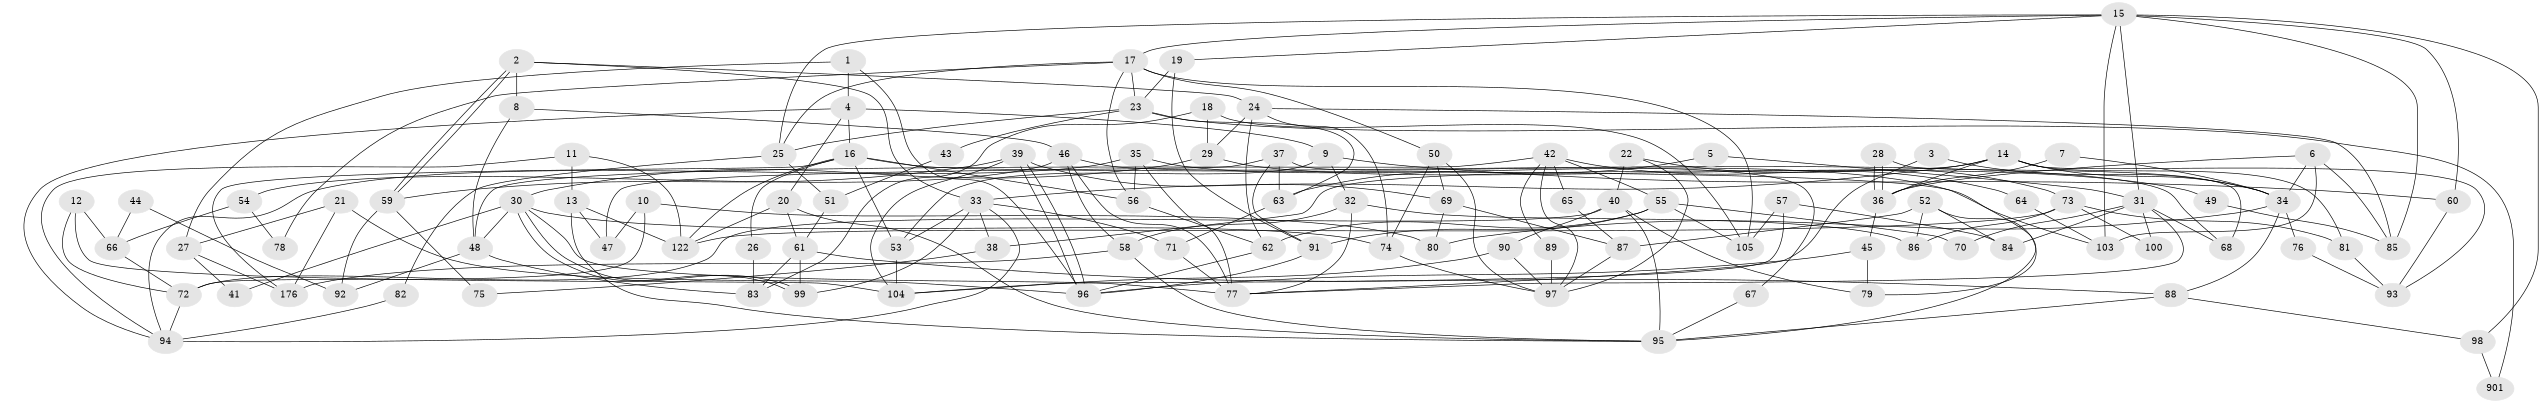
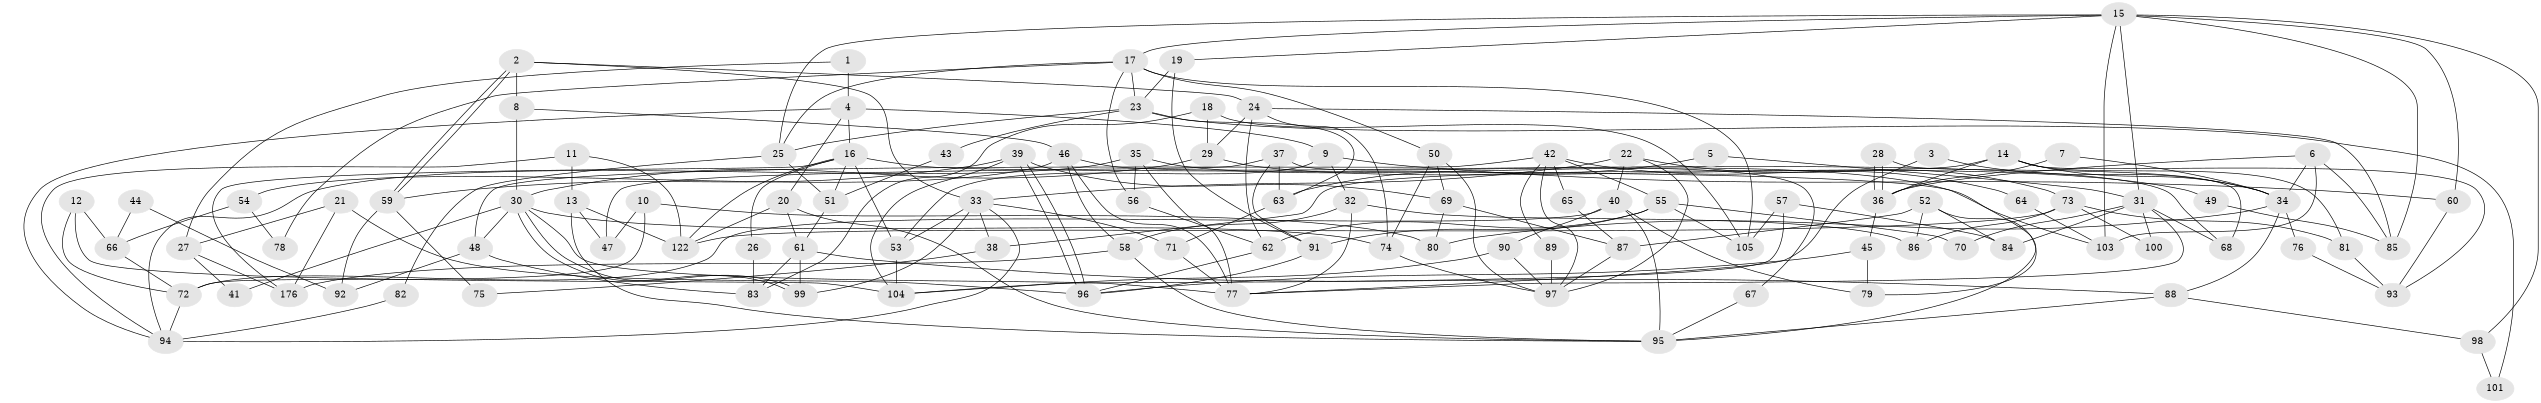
edge "16" -- "56": now "16" -- "51"
edge "8" -- "48": now "8" -- "30"
edge "1" -- "96": removed
edge "14" -- "33": now "22" -- "33"
node "901": label "901" -> "101"
